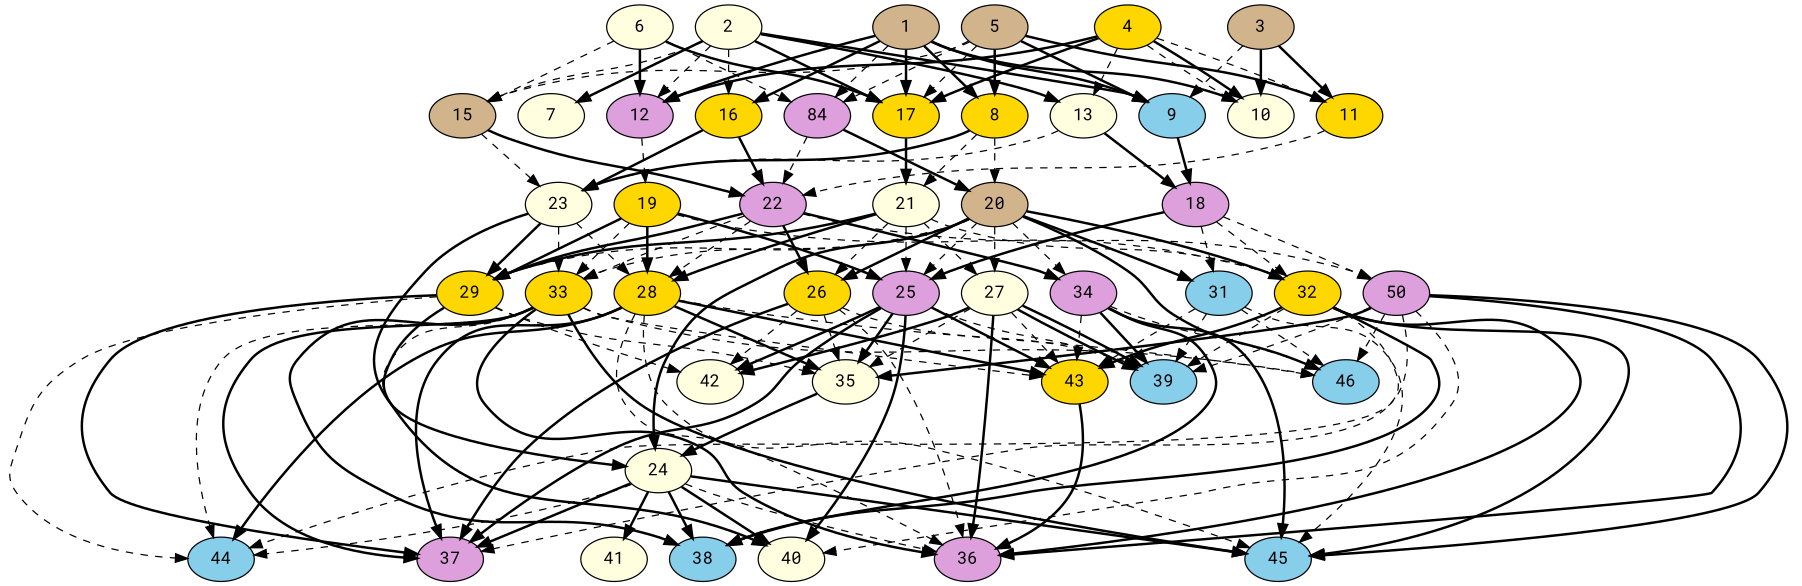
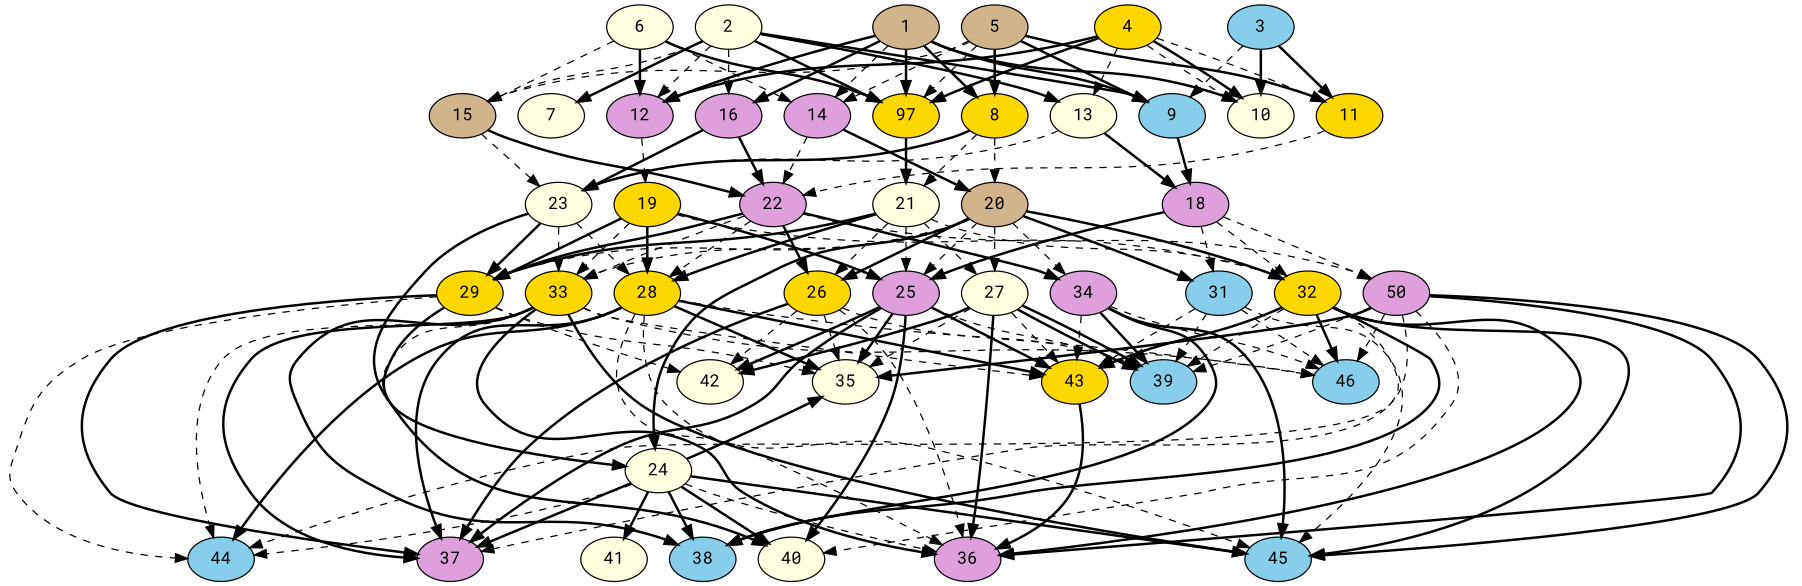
node "3": fillcolor tan -> skyblue
node "16": fillcolor gold -> plum
node "84": label "84" -> "14"
node "17": label "17" -> "97"
edge "20" -> "46": now "32" -> "46"
edge "35" -> "24": reversed
